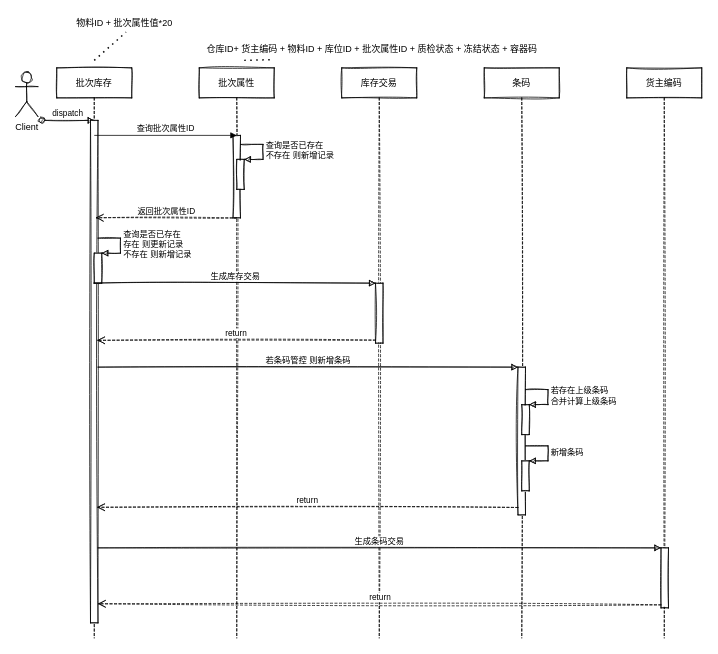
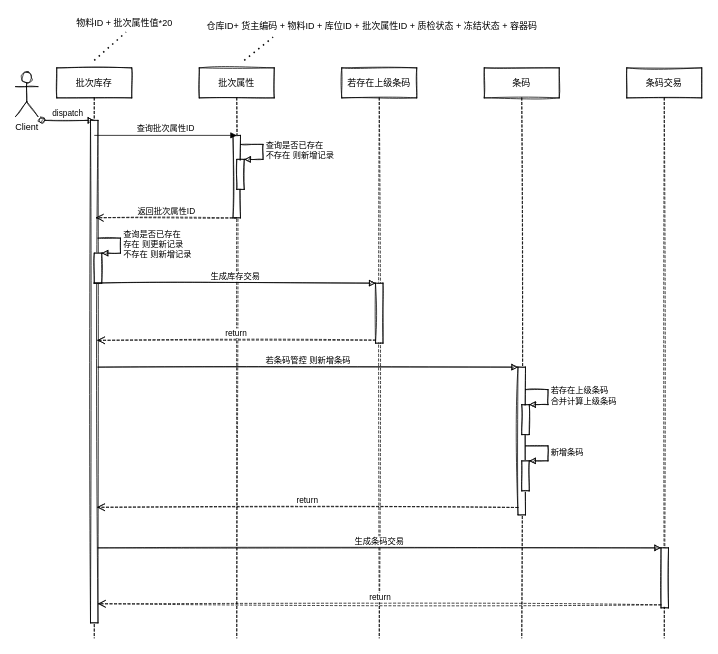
node "仓库ID+ 货主编码 + 物料ID + 库位ID + 批次属性ID + 质检状态 + 冻结状态 + 容器码": moved (372, 49) -> (372, 27)
node "库存交易": label "库存交易" -> "若存在上级条码"
node "货主编码": label "货主编码" -> "条码交易"
